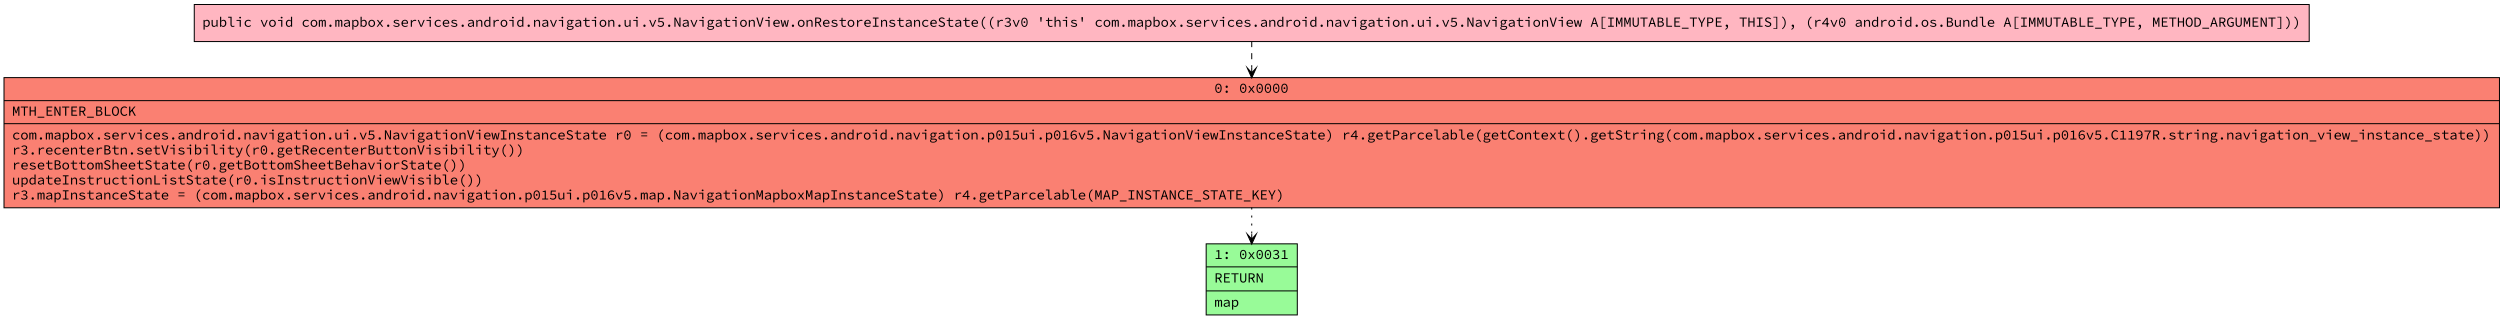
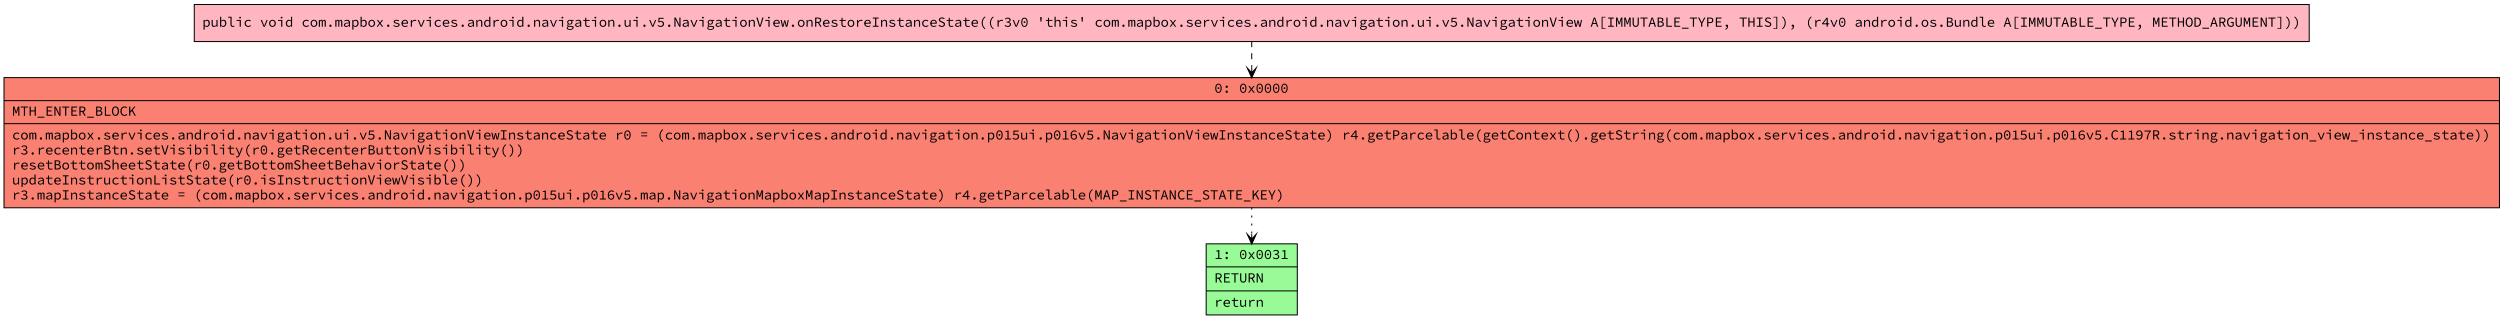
node "1: 0x0031": text "map" -> "return"
